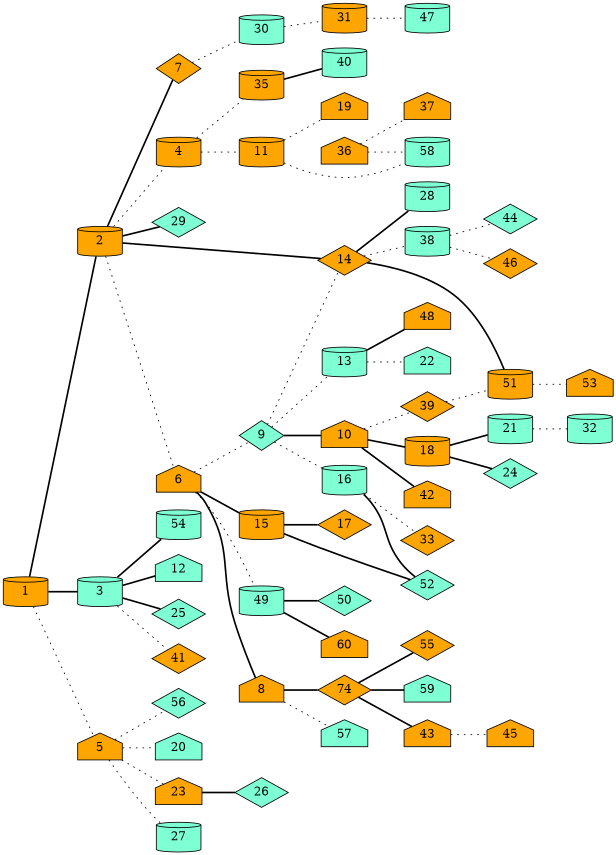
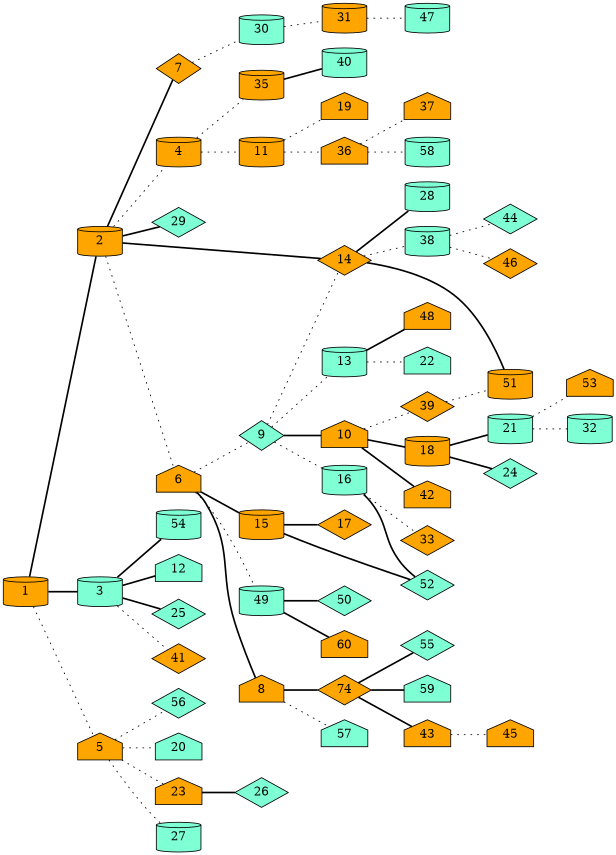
edge "11" -- "58": now "11" -- "36"
edge "51" -- "53": now "21" -- "53"
node "55": fillcolor orange -> aquamarine
